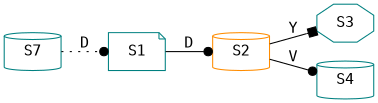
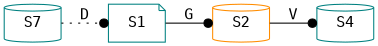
node "S3": removed
edge "S1" -> "S2": label "D" -> "G"
